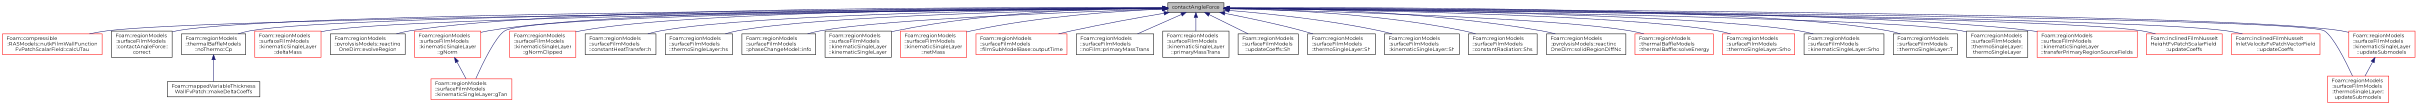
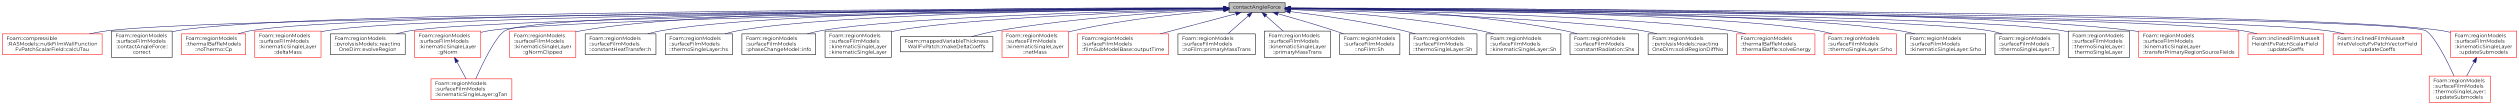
node "Foam::regionModels ::thermalBaffleModels ::noThermo::Cp": color black -> red
node "Foam::regionModels ::surfaceFilmModels ::updateCoeffs::Sh": label "Foam::regionModels ::surfaceFilmModels ::updateCoeffs::Sh" -> "Foam::regionModels ::surfaceFilmModels ::noFilm::Sh"
edge "Foam::mappedVariableThickness WallFvPatch::makeDeltaCoeffs" -> "Foam::regionModels ::thermalBaffleModels ::noThermo::Cp": now "Foam::mappedVariableThickness WallFvPatch::makeDeltaCoeffs" -> "contactAngleForce"
